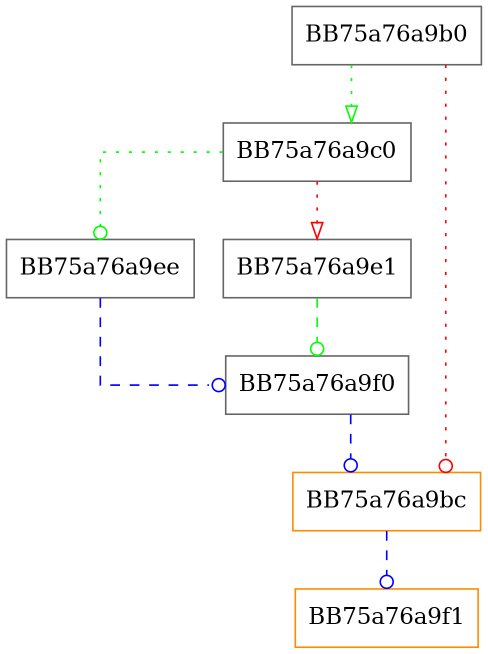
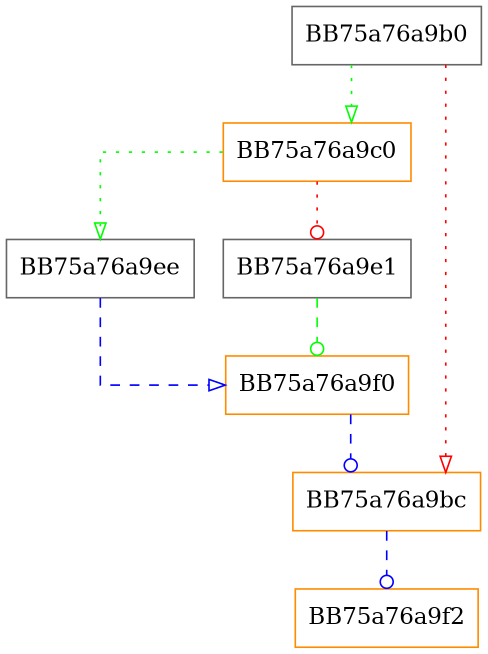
edge "BB75a76a9c0" -> "BB75a76a9ee": arrowhead odot -> onormal
node "BB75a76a9c0": color gray40 -> darkorange
edge "BB75a76a9c0" -> "BB75a76a9e1": arrowhead onormal -> odot
edge "BB75a76a9b0" -> "BB75a76a9bc": arrowhead odot -> onormal
edge "BB75a76a9ee" -> "BB75a76a9f0": arrowhead odot -> onormal
node "BB75a76a9f0": color gray40 -> darkorange
node "BB75a76a9f1": label "BB75a76a9f1" -> "BB75a76a9f2"
